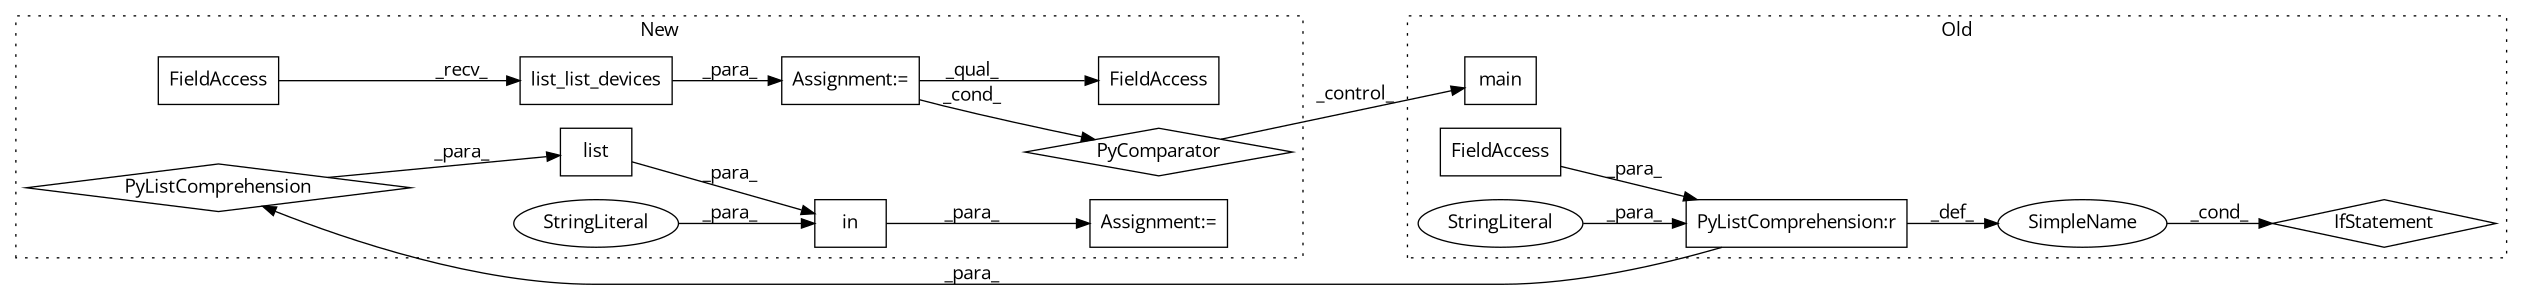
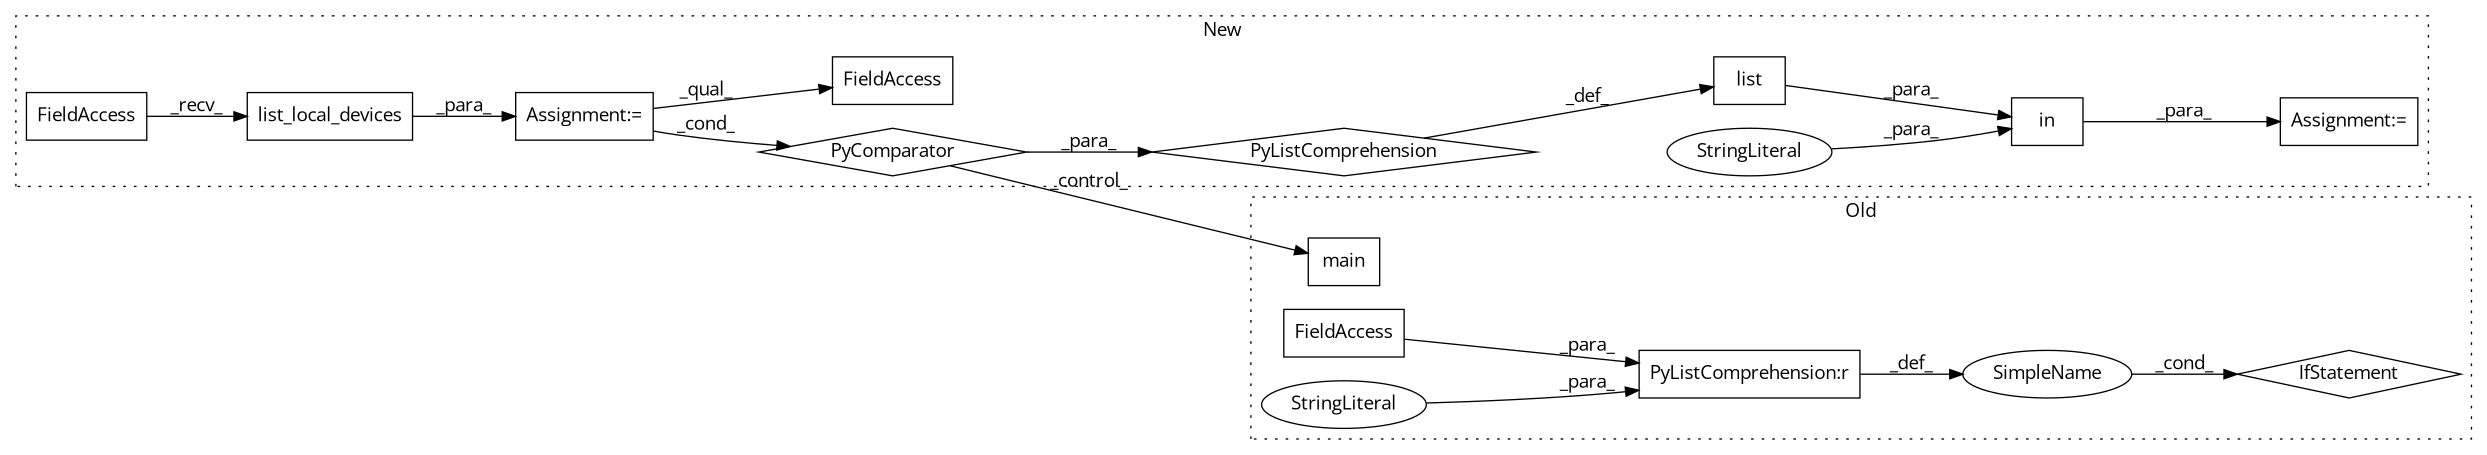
node "list_list_devices": label "list_list_devices" -> "list_local_devices"
edge "PyListComprehension" -> "list": label "_para_" -> "_def_"
edge "PyListComprehension:r" -> "PyListComprehension": now "PyComparator" -> "PyListComprehension"
